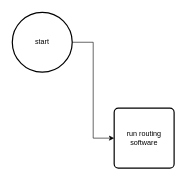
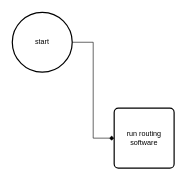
edge "start" -> "run routing software": arrowhead classic -> diamond
